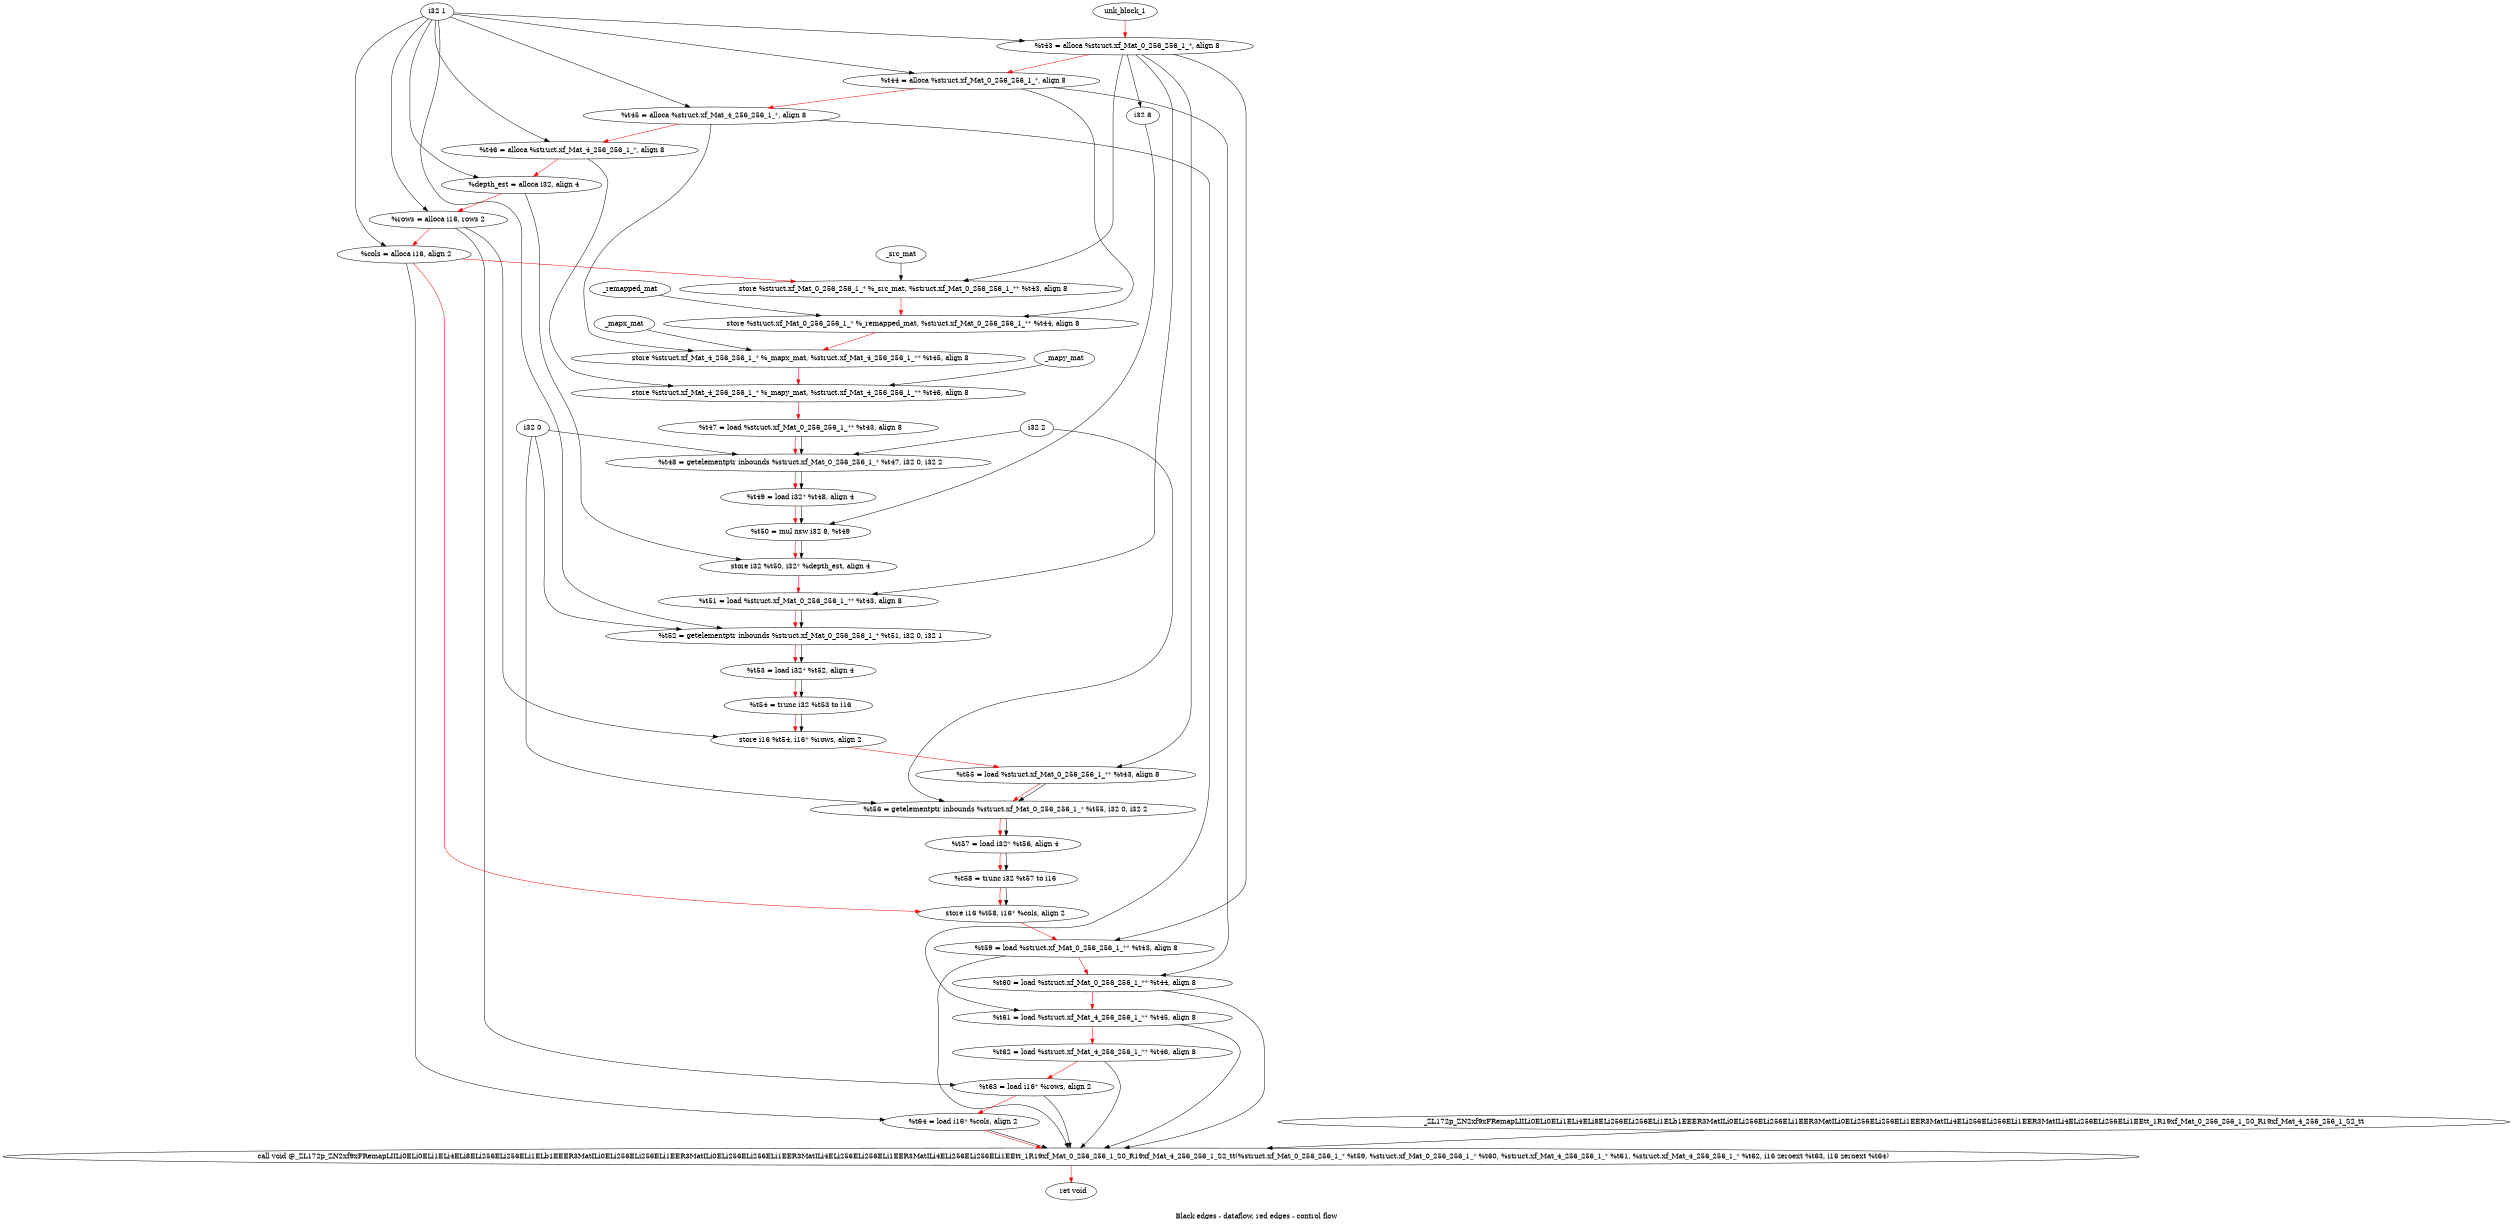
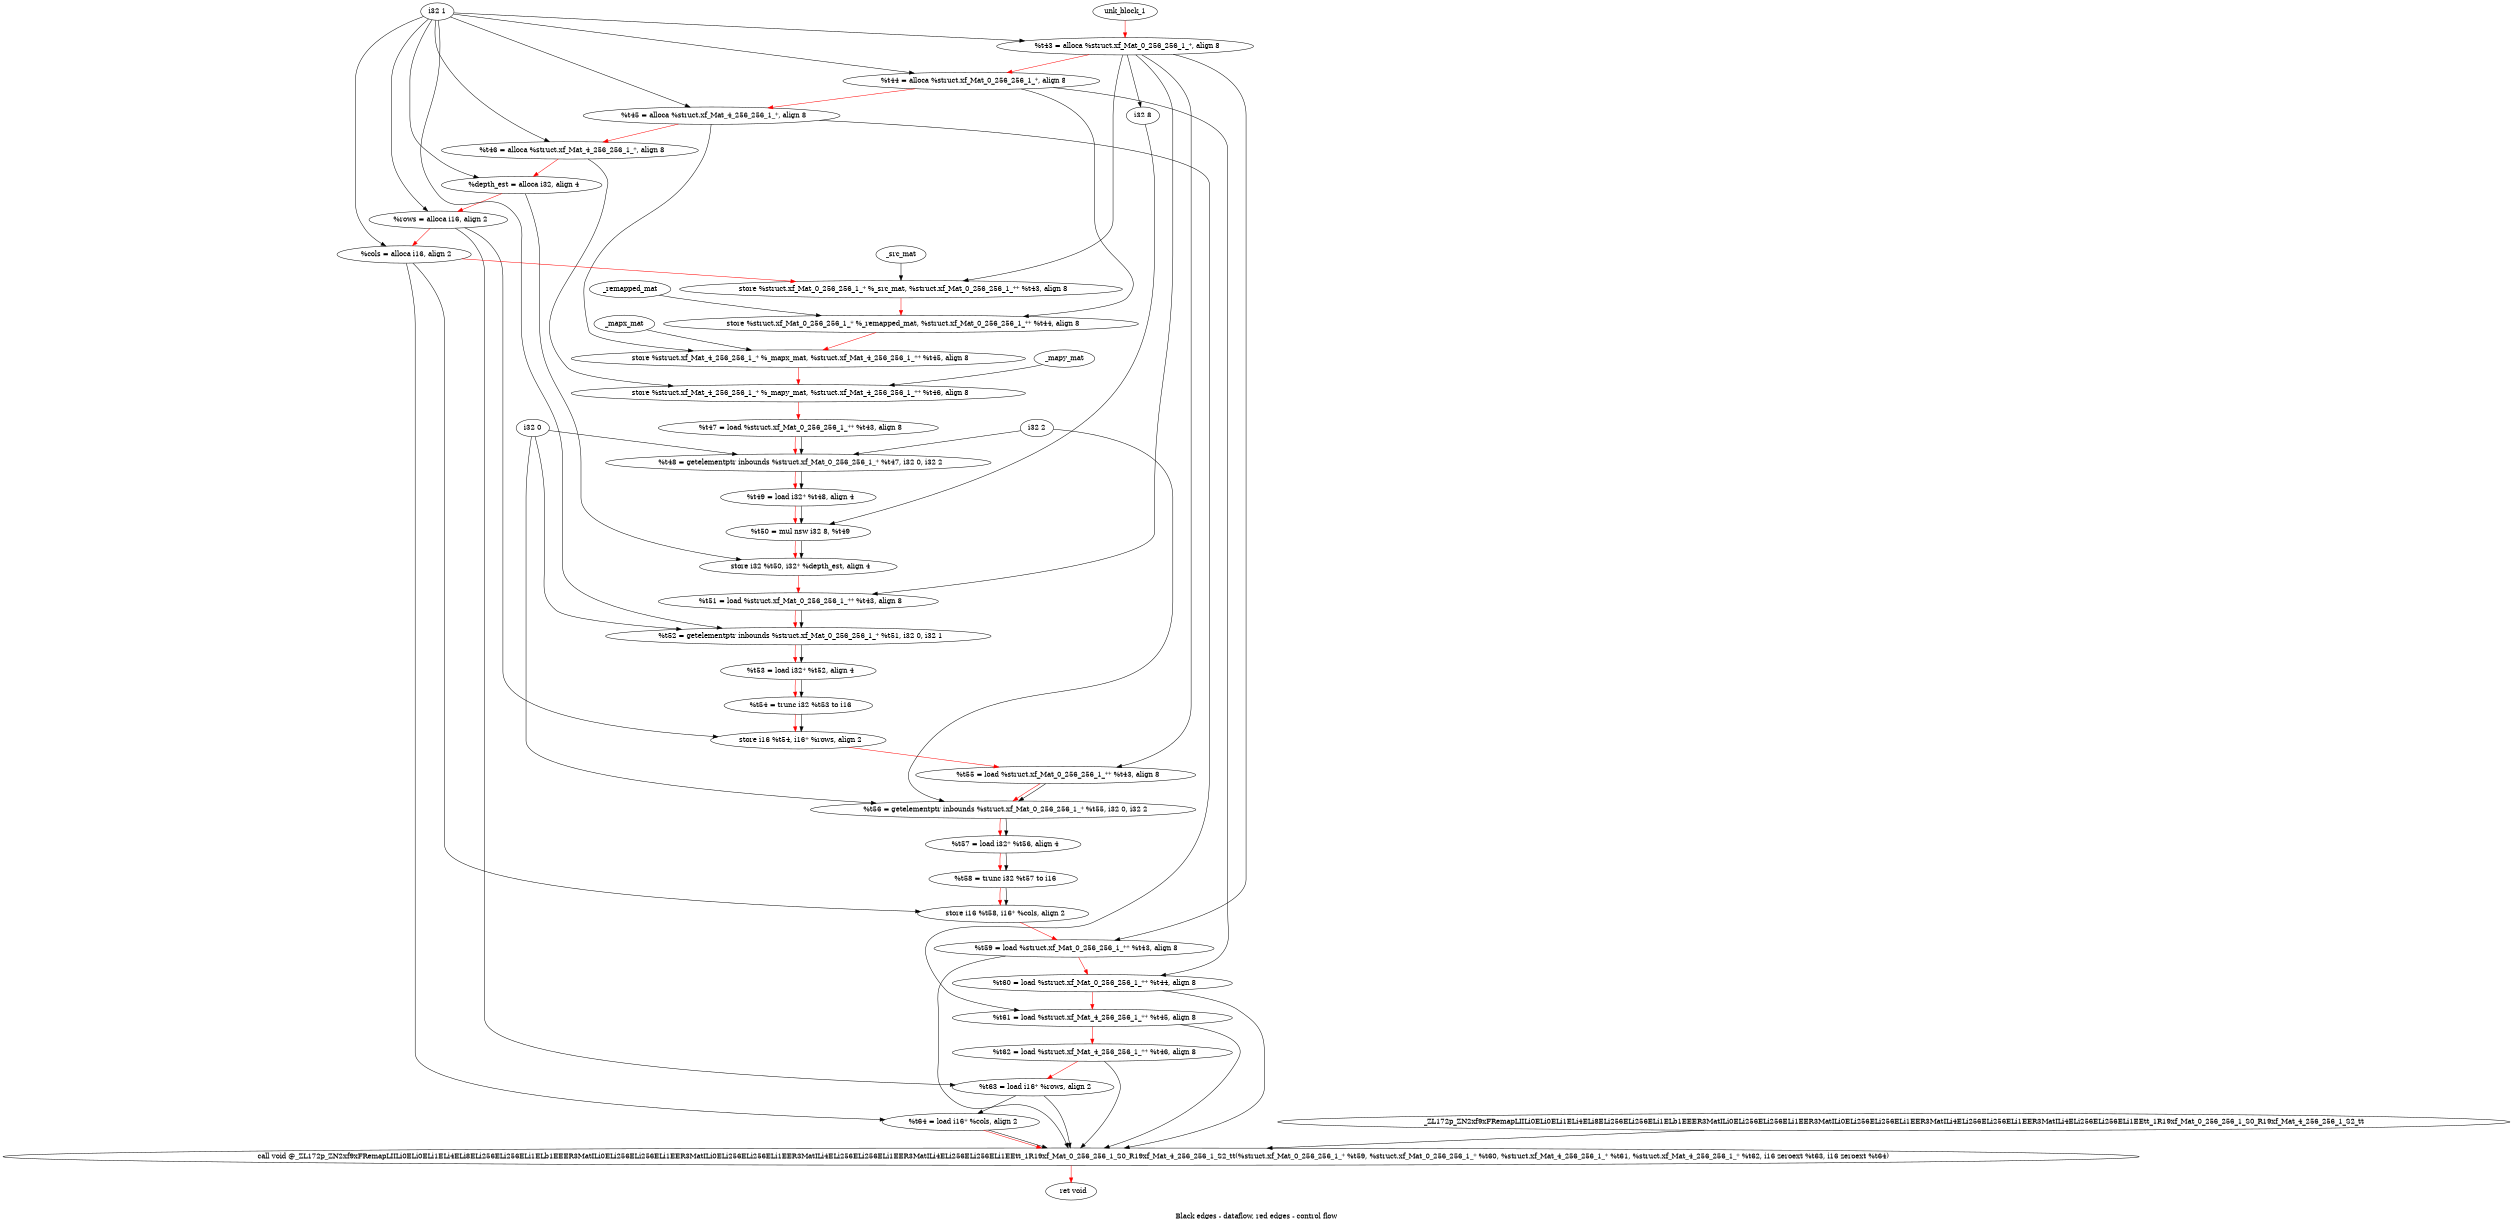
node "%rows = alloca i16, rows 2": label "%rows = alloca i16, rows 2" -> "%rows = alloca i16, align 2"
edge "%cols = alloca i16, align 2" -> "store i16 %t58, i16* %cols, align 2": color red -> black
edge "%t63 = load i16* %rows, align 2" -> "%t64 = load i16* %cols, align 2": color red -> black
